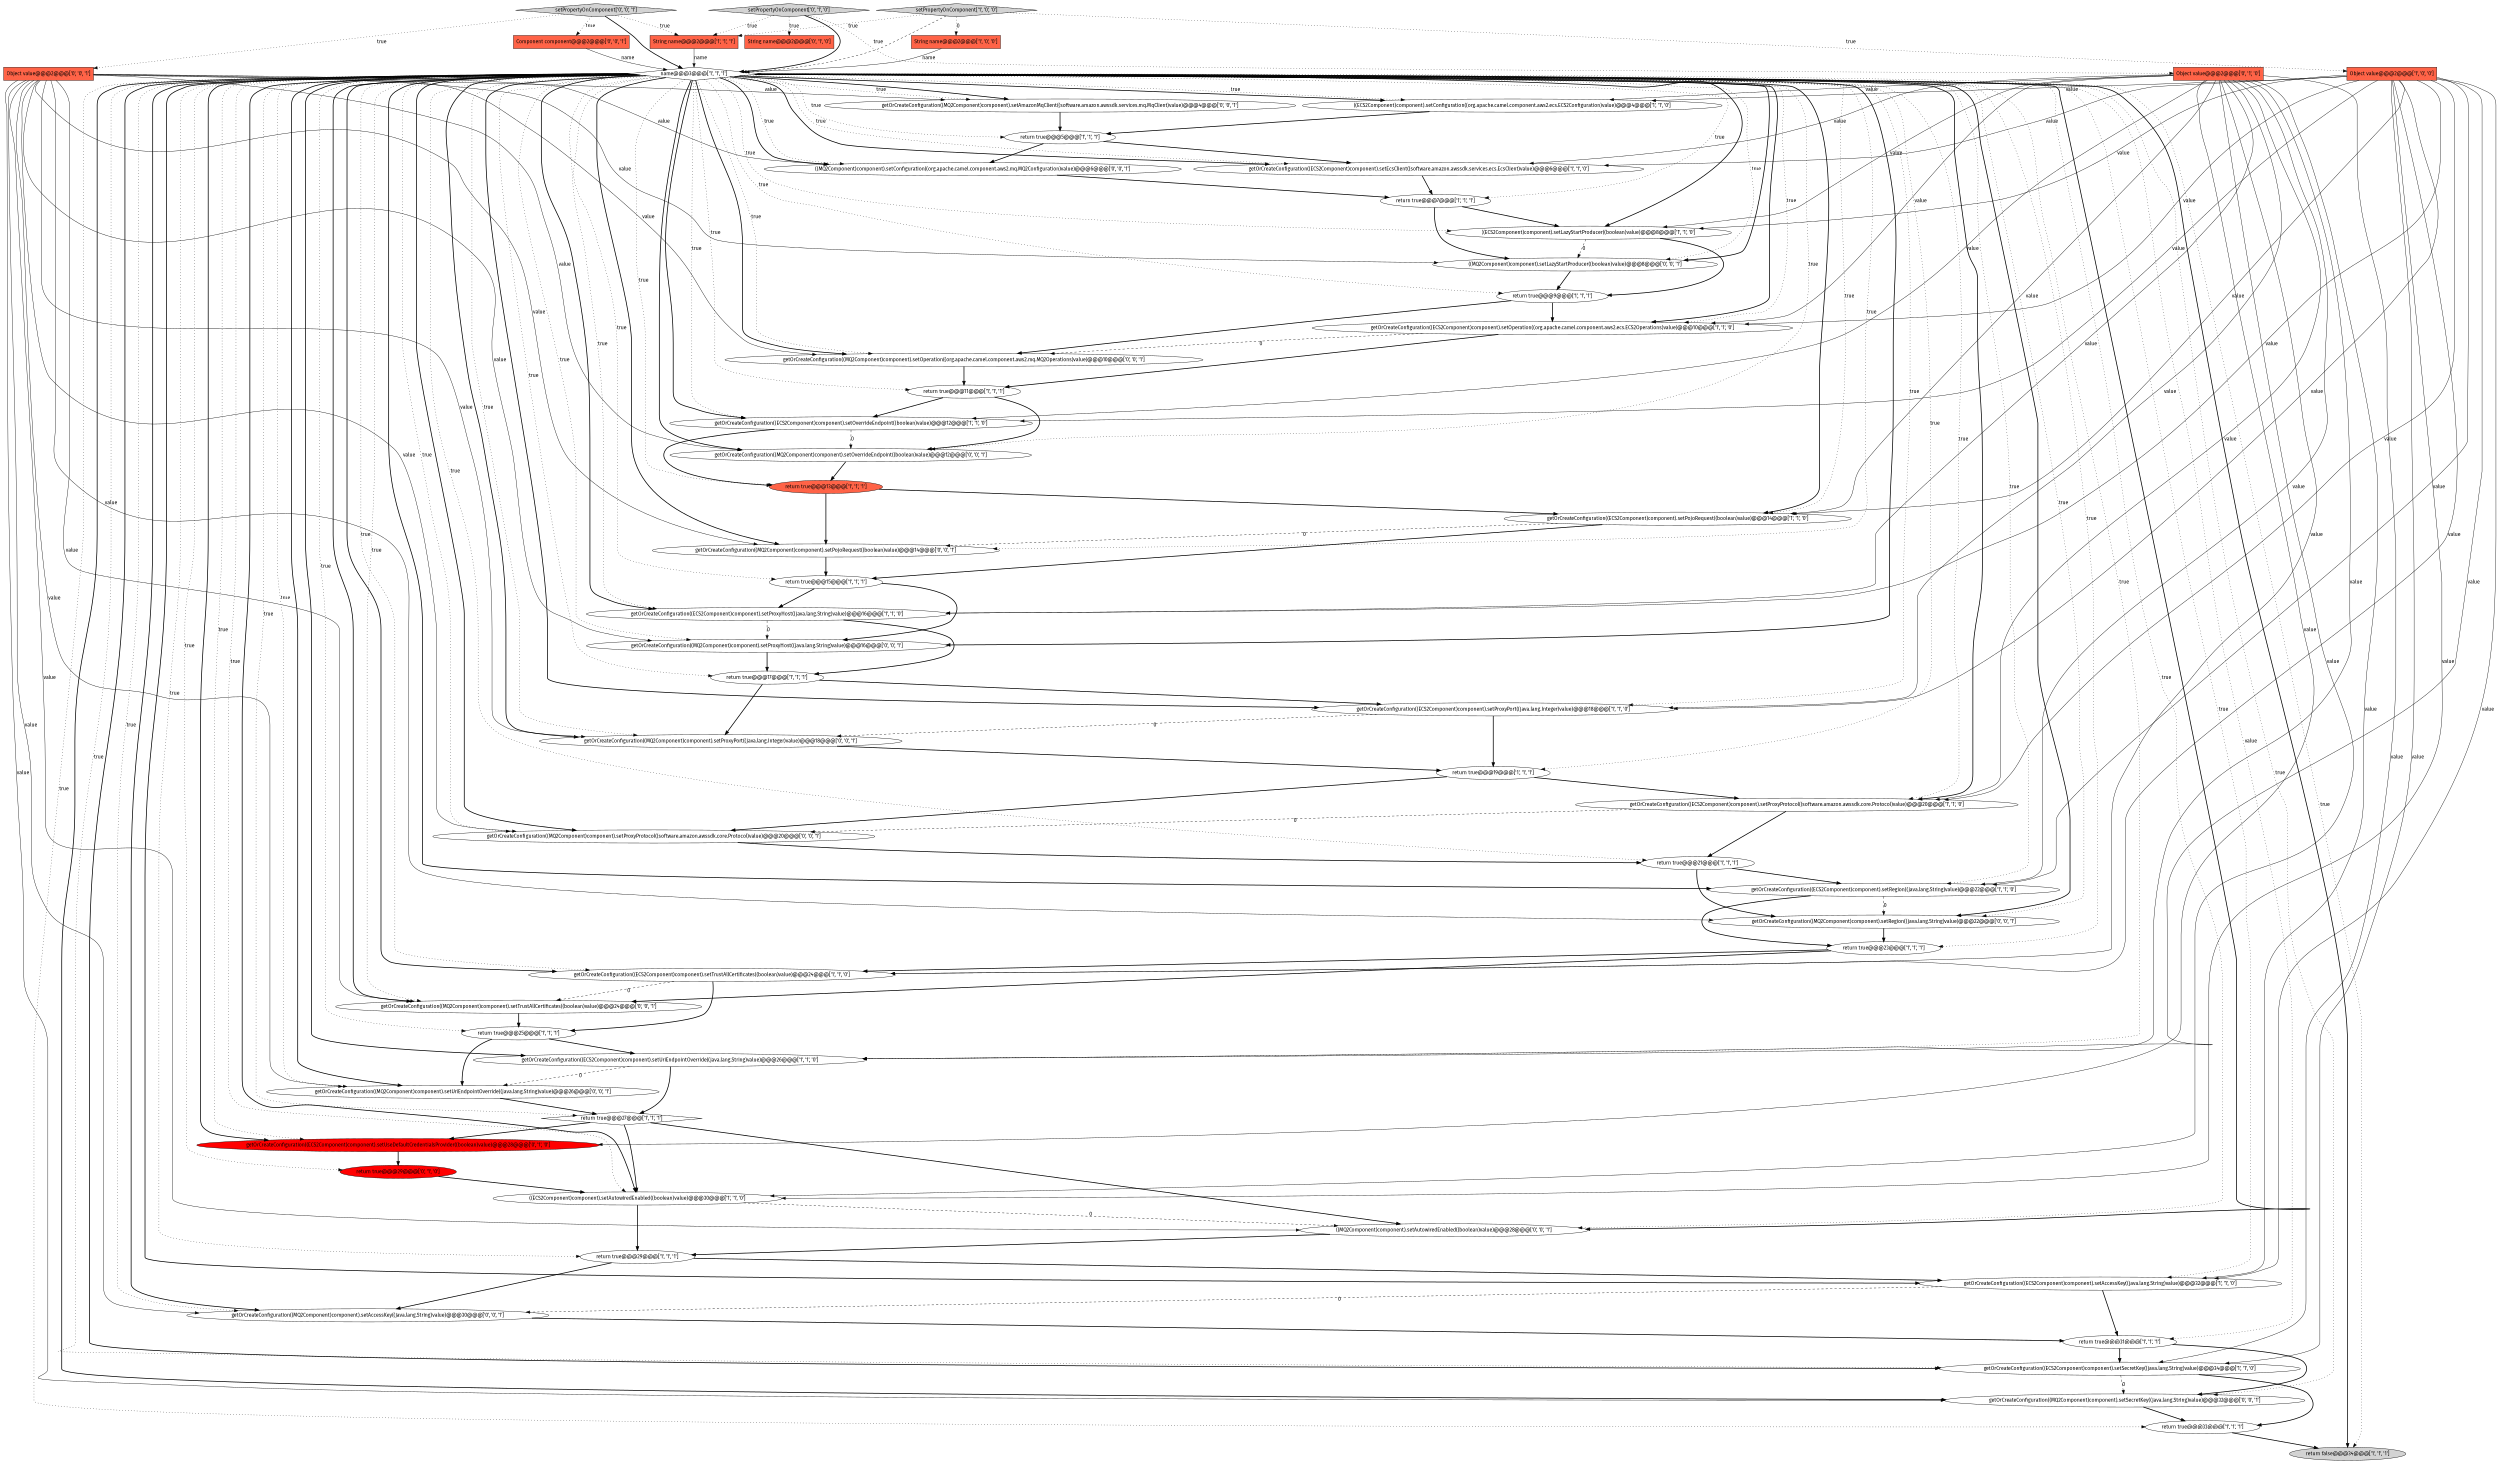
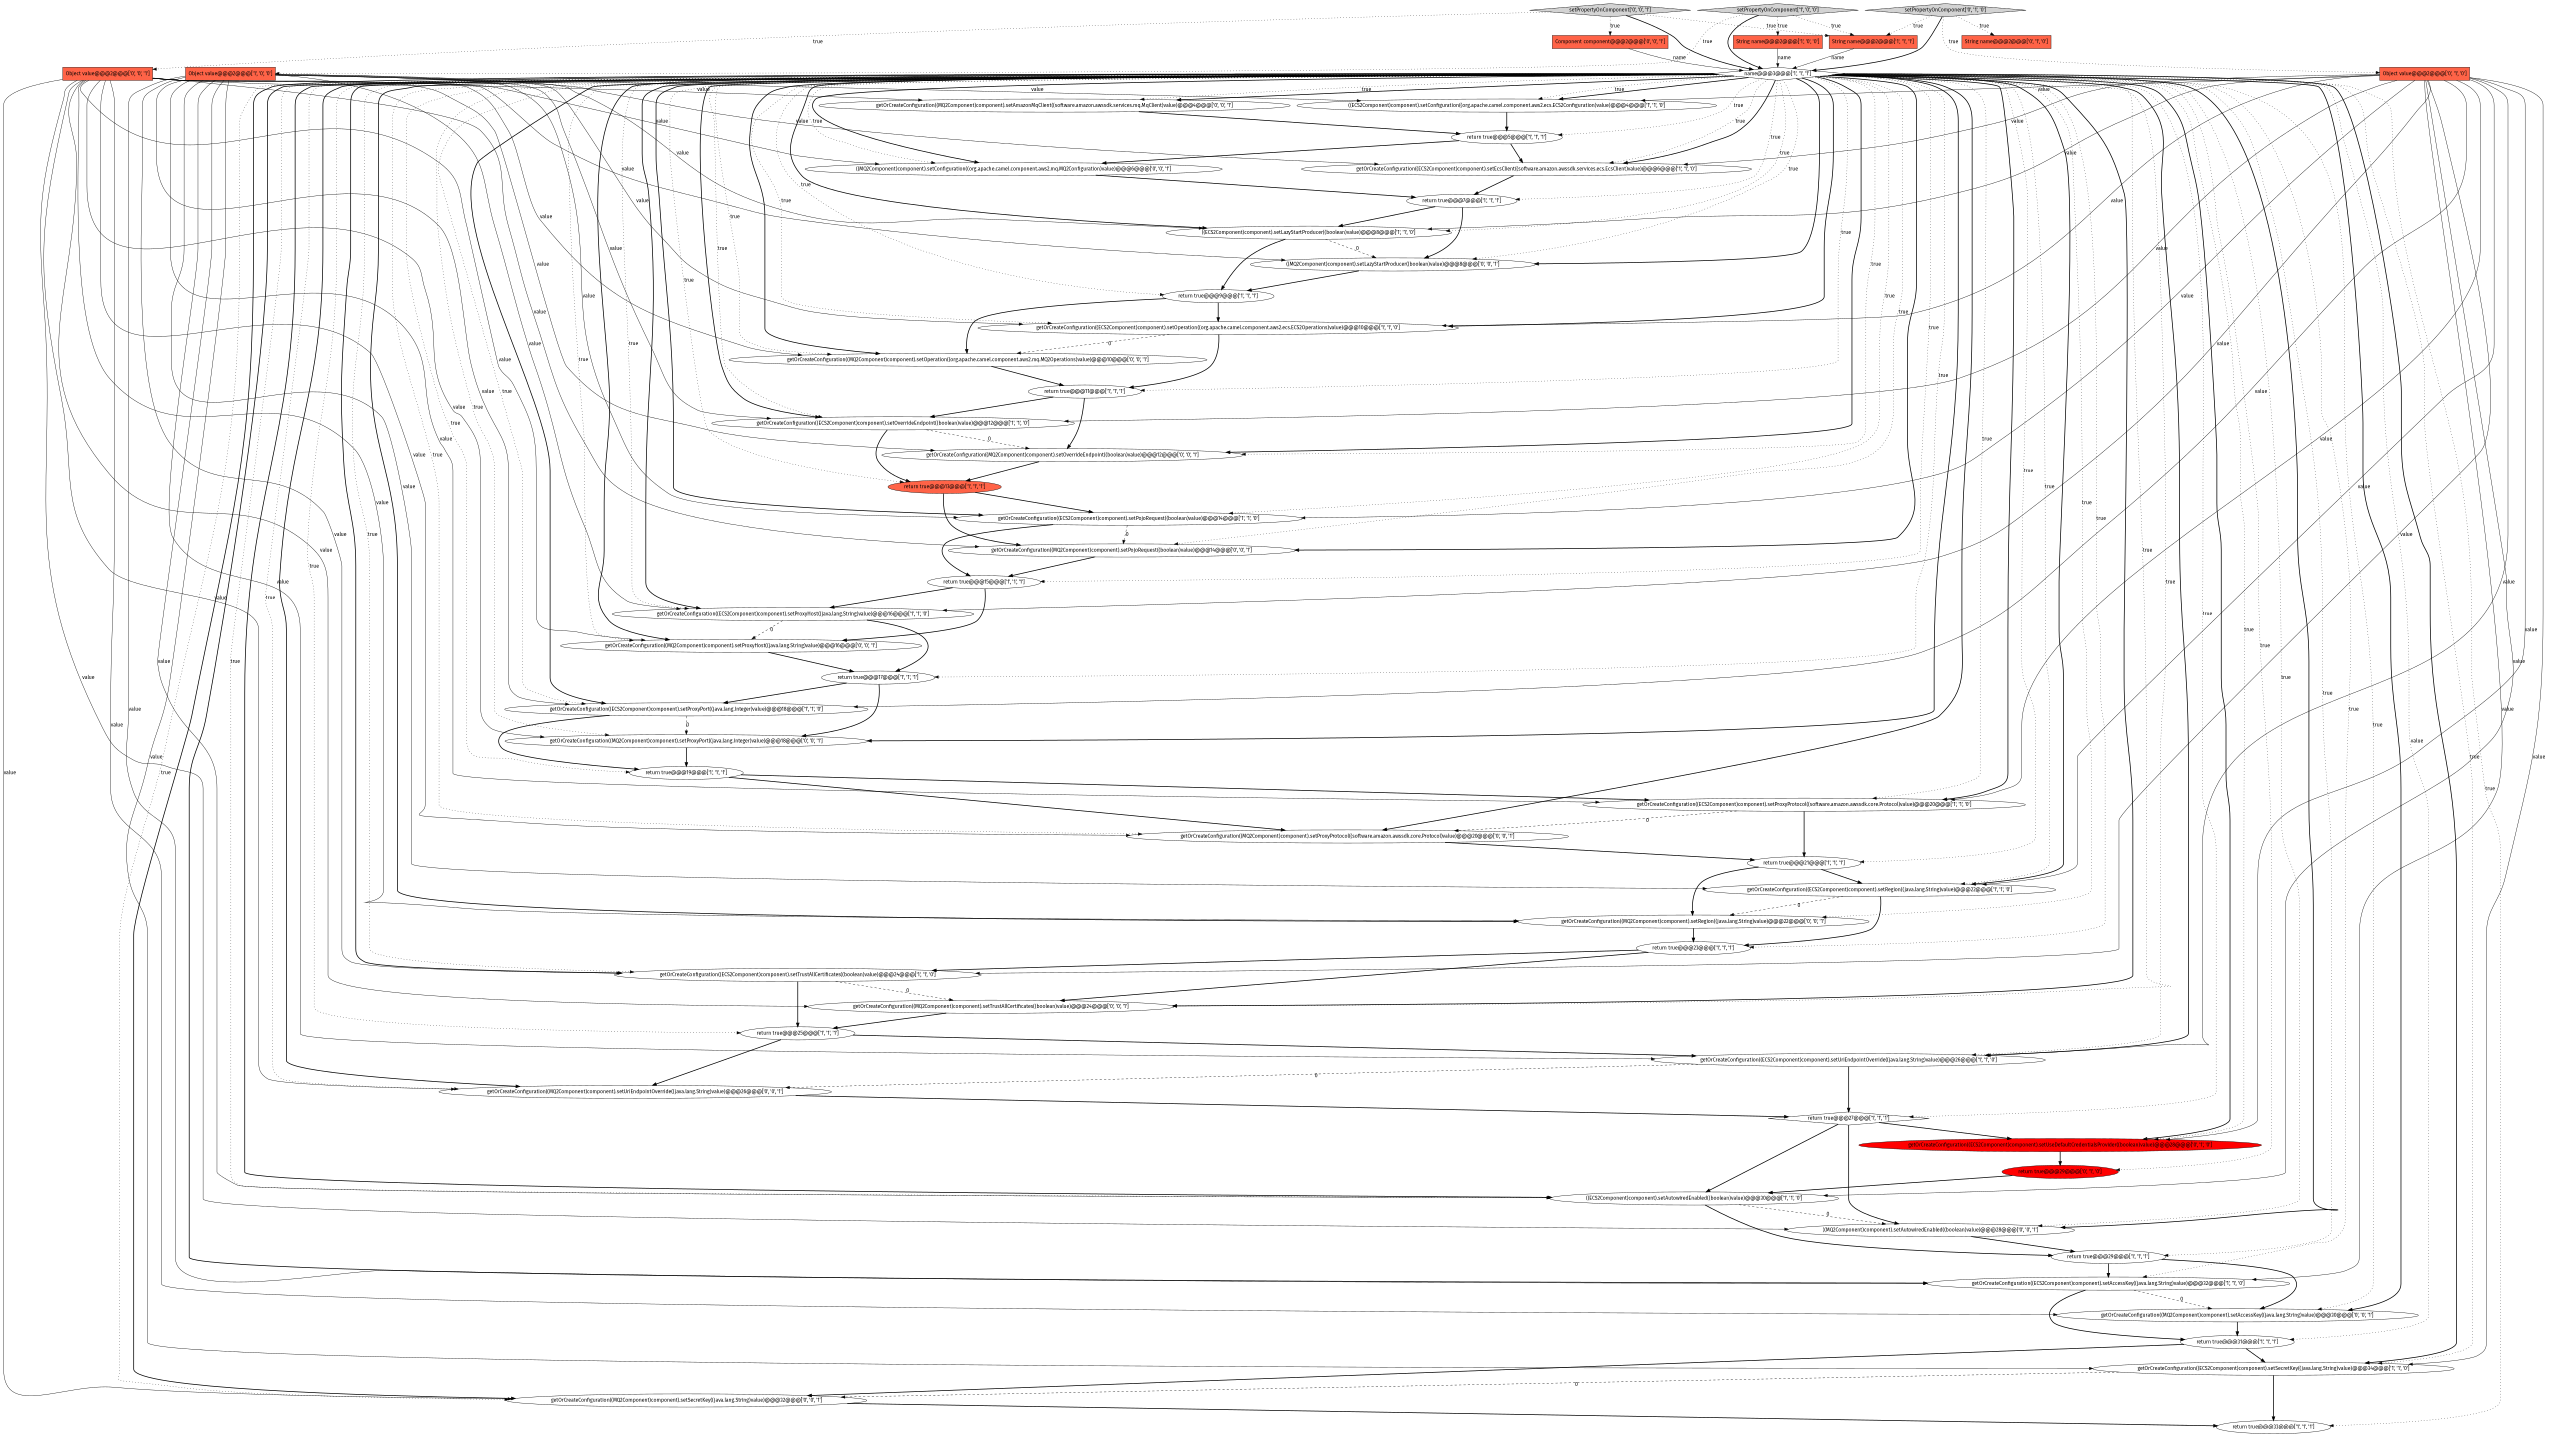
edge "setPropertyOnComponent['1', '0', '0']" -> "String name@@@2@@@['1', '0', '0']": label "0" -> "true"
edge "setPropertyOnComponent['1', '0', '0']" -> "name@@@3@@@['1', '1', '1']": style dashed -> bold
node "return false@@@34@@@['1', '1', '1']": removed
